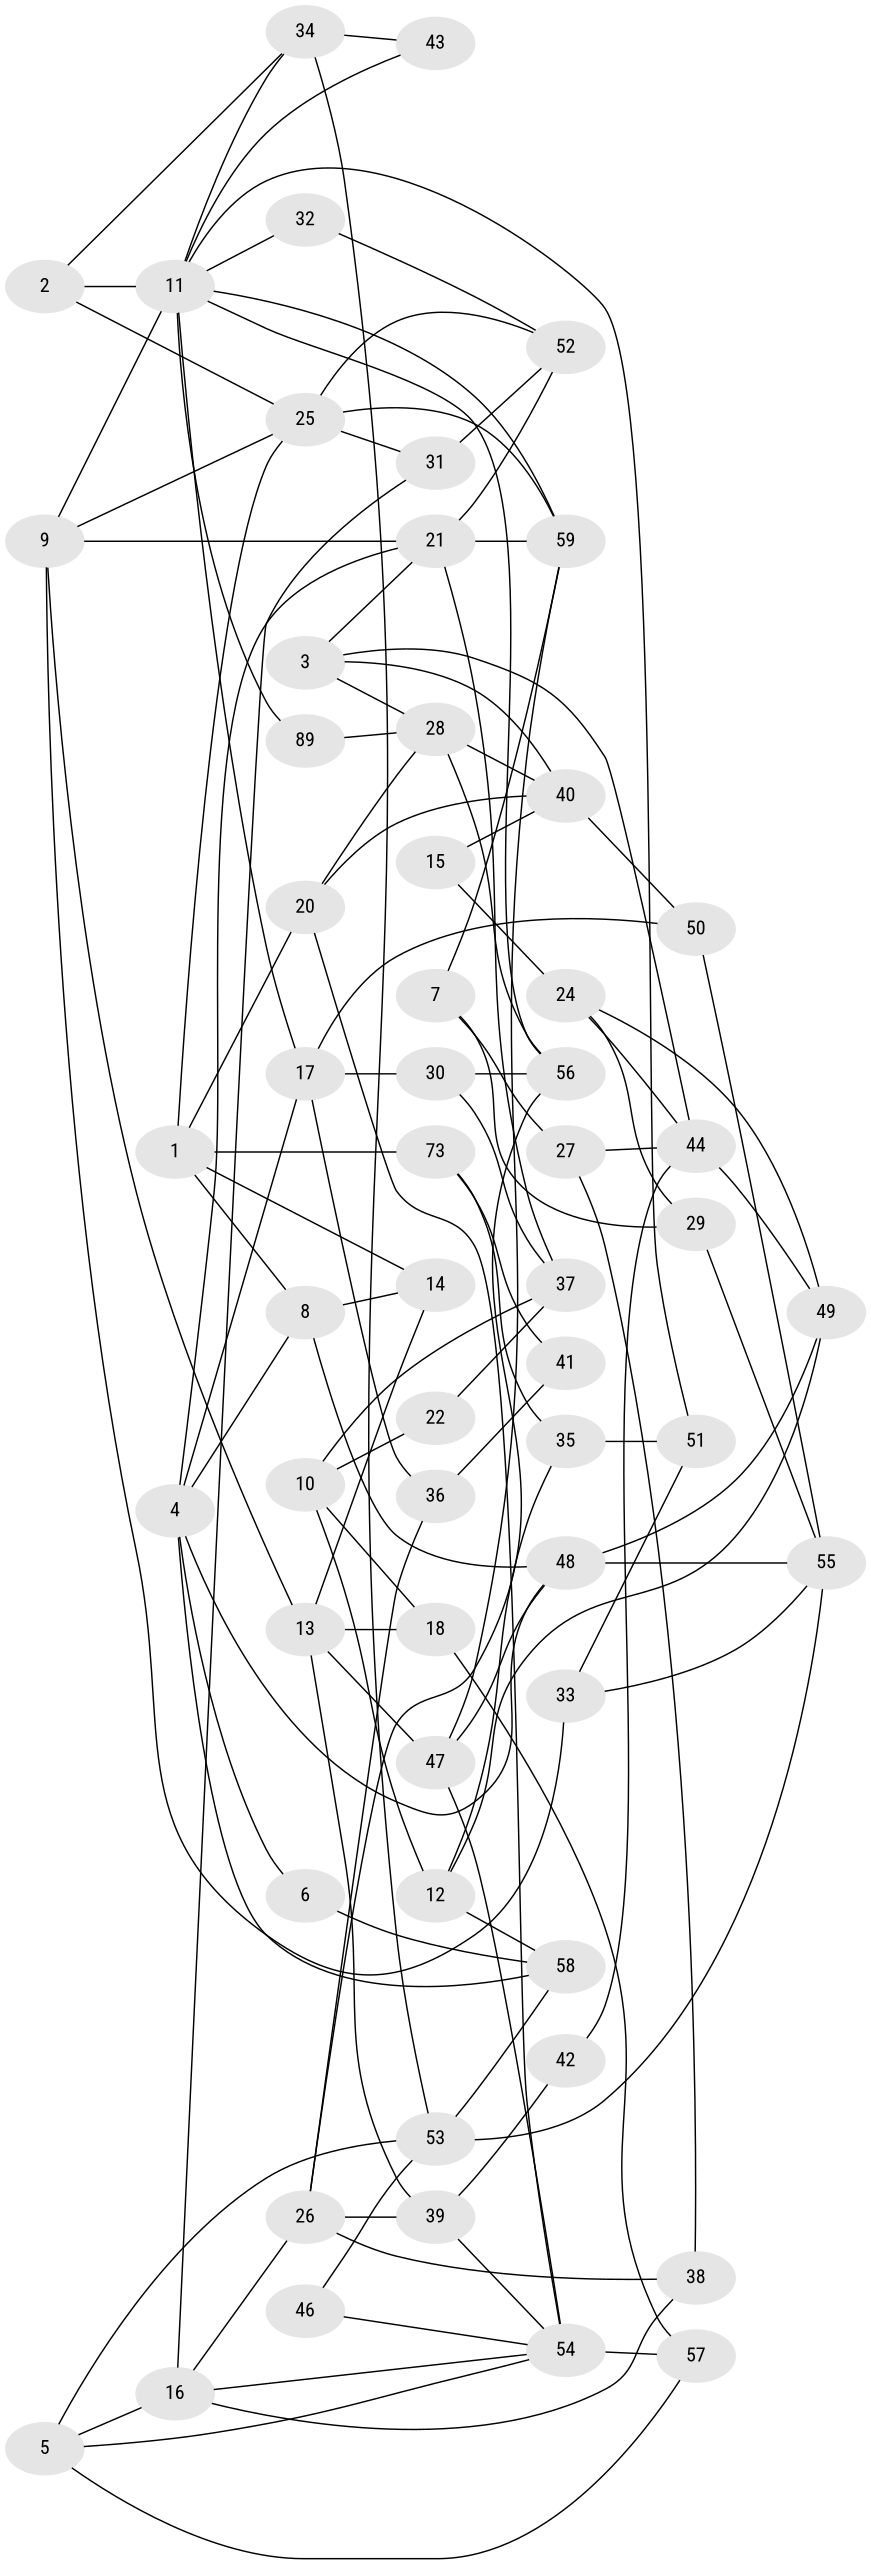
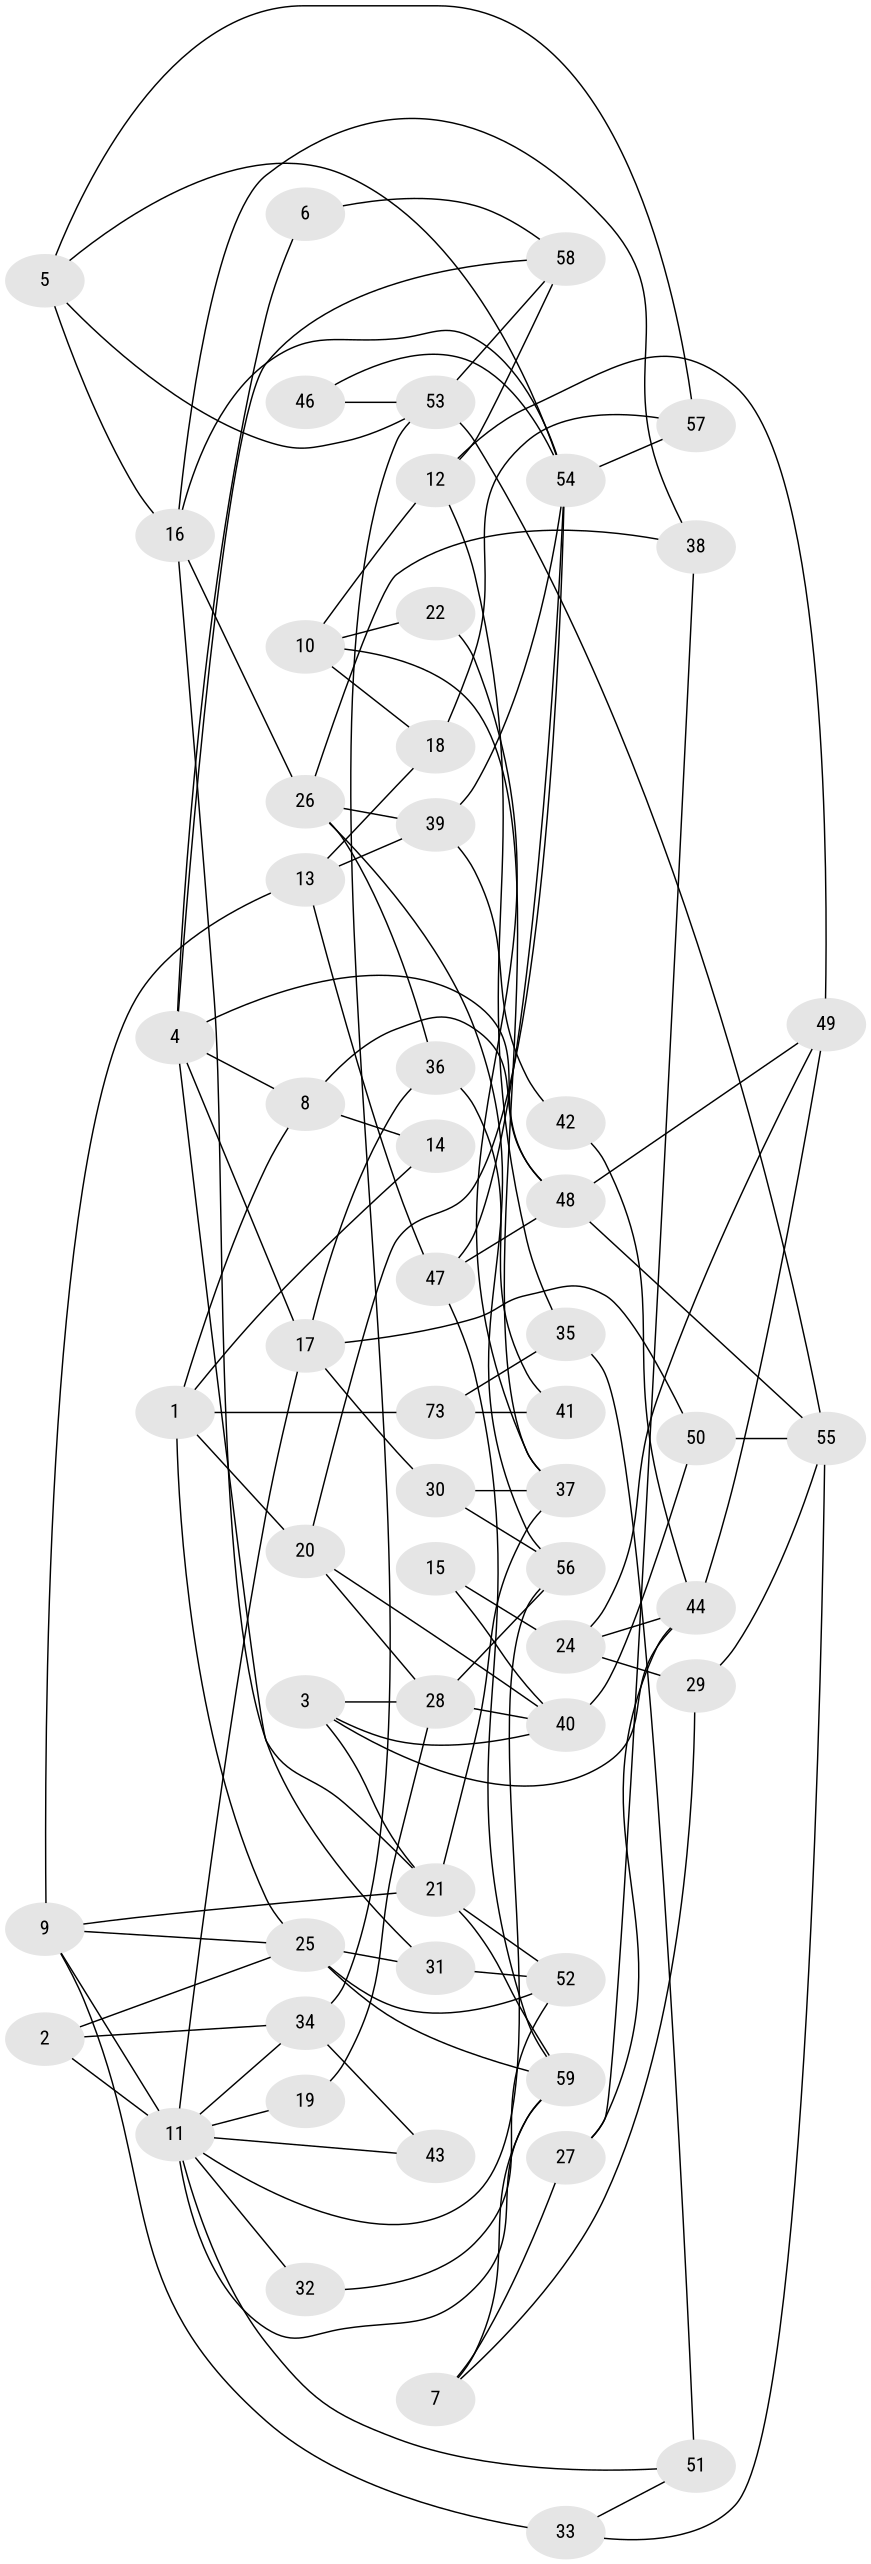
node "89": label "89" -> "19"
edge "14" -- "13": removed
